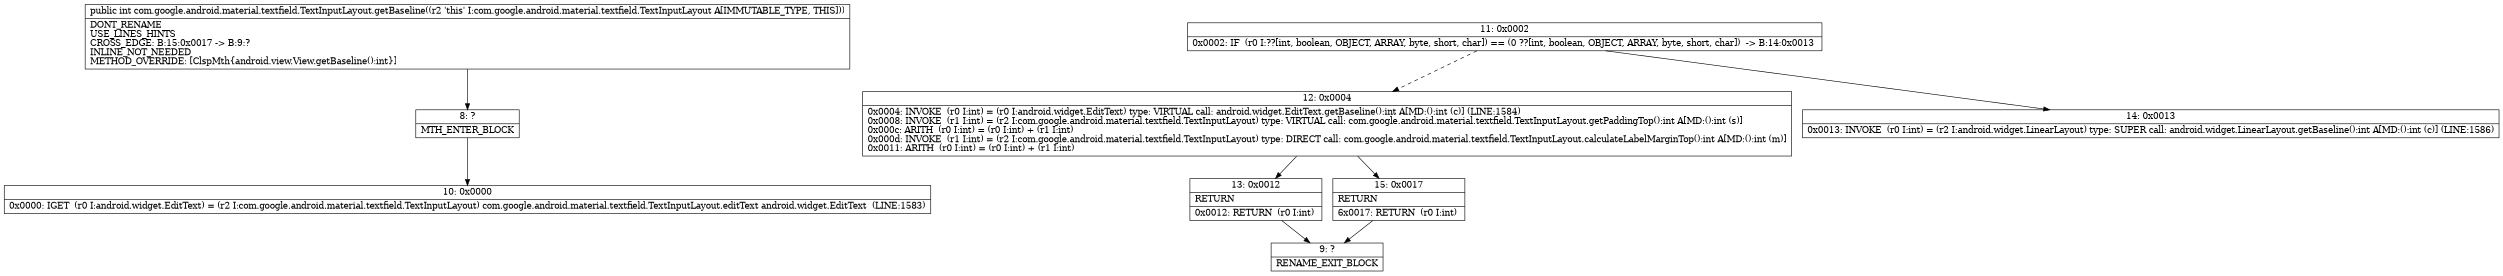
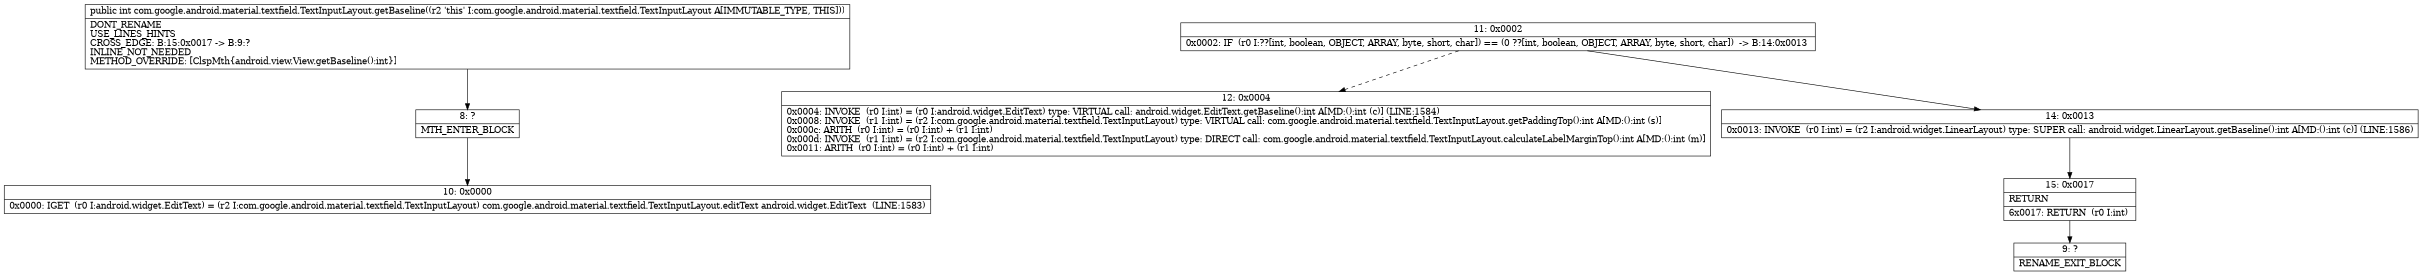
edge "12: 0x0004" -> "15: 0x0017": now "14: 0x0013" -> "15: 0x0017"
node "13: 0x0012": removed
